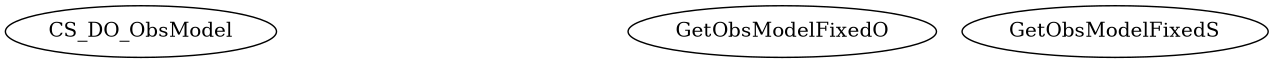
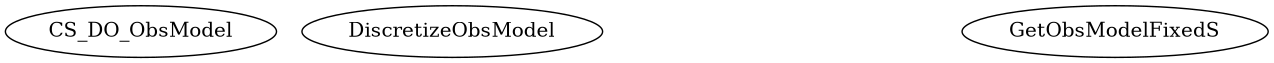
node "DiscretizeObsModel": added
node "GetObsModelFixedO": removed
